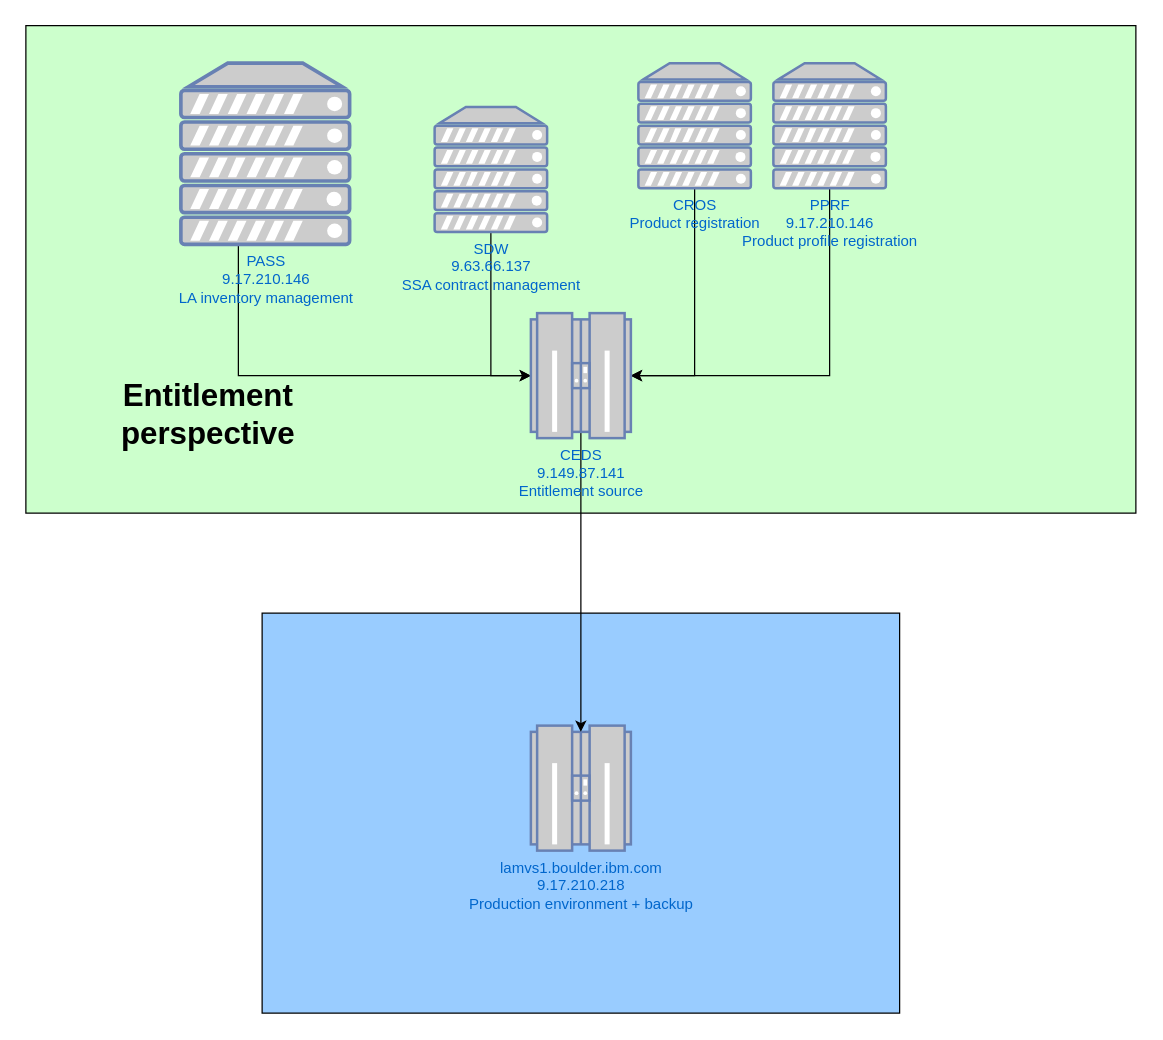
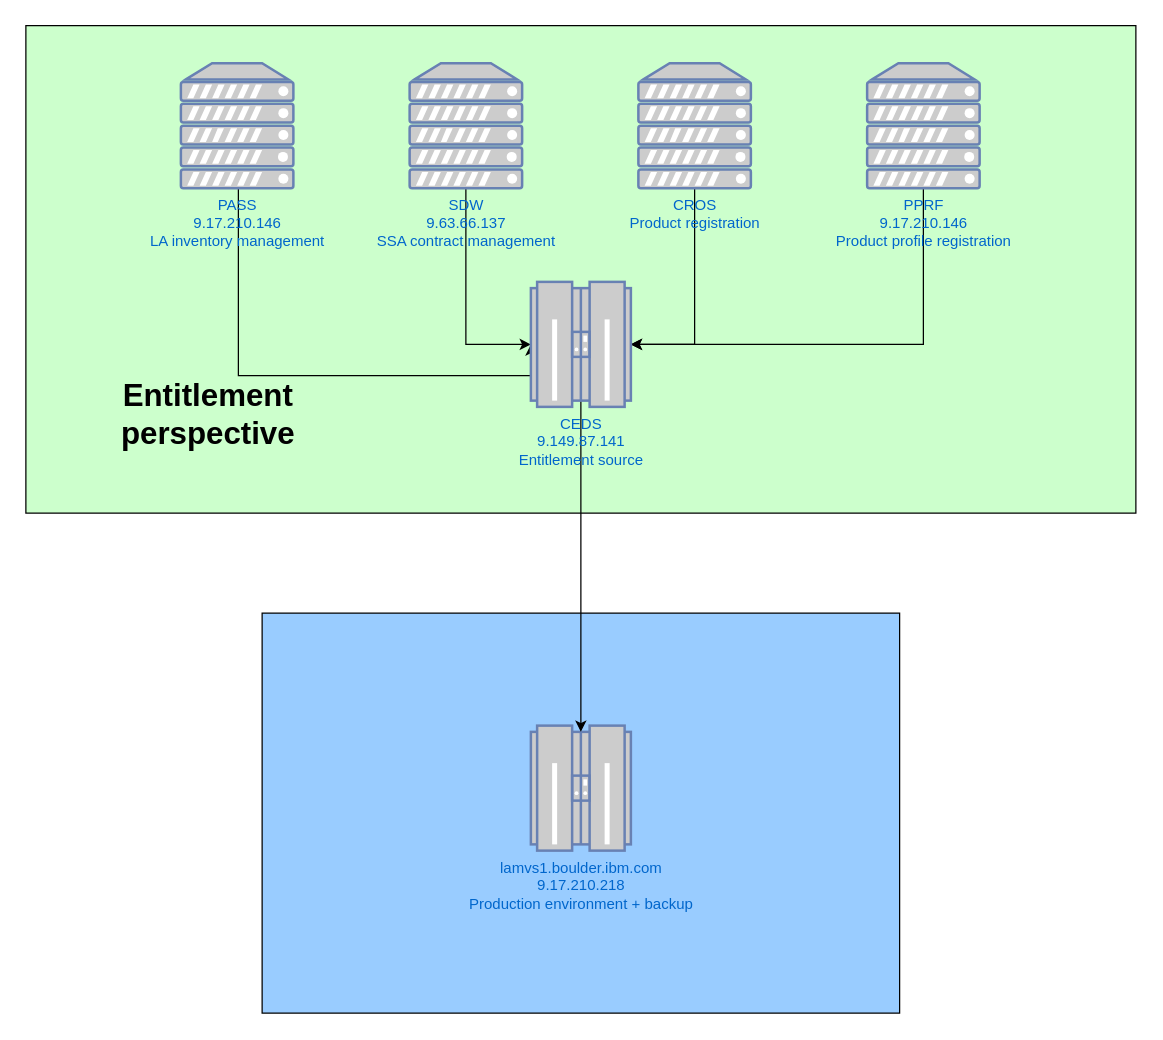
node "PPRF 9.17.210.146 Product profile registration": moved (829, 126) -> (923, 126)
node "PASS 9.17.210.146 LA inventory management": size 169x181 -> 113x125
node "SDW 9.63.66.137 SSA contract management": moved (491, 169) -> (466, 126)
node "CEDS 9.149.87.141 Entitlement source": moved (581, 376) -> (581, 344)
